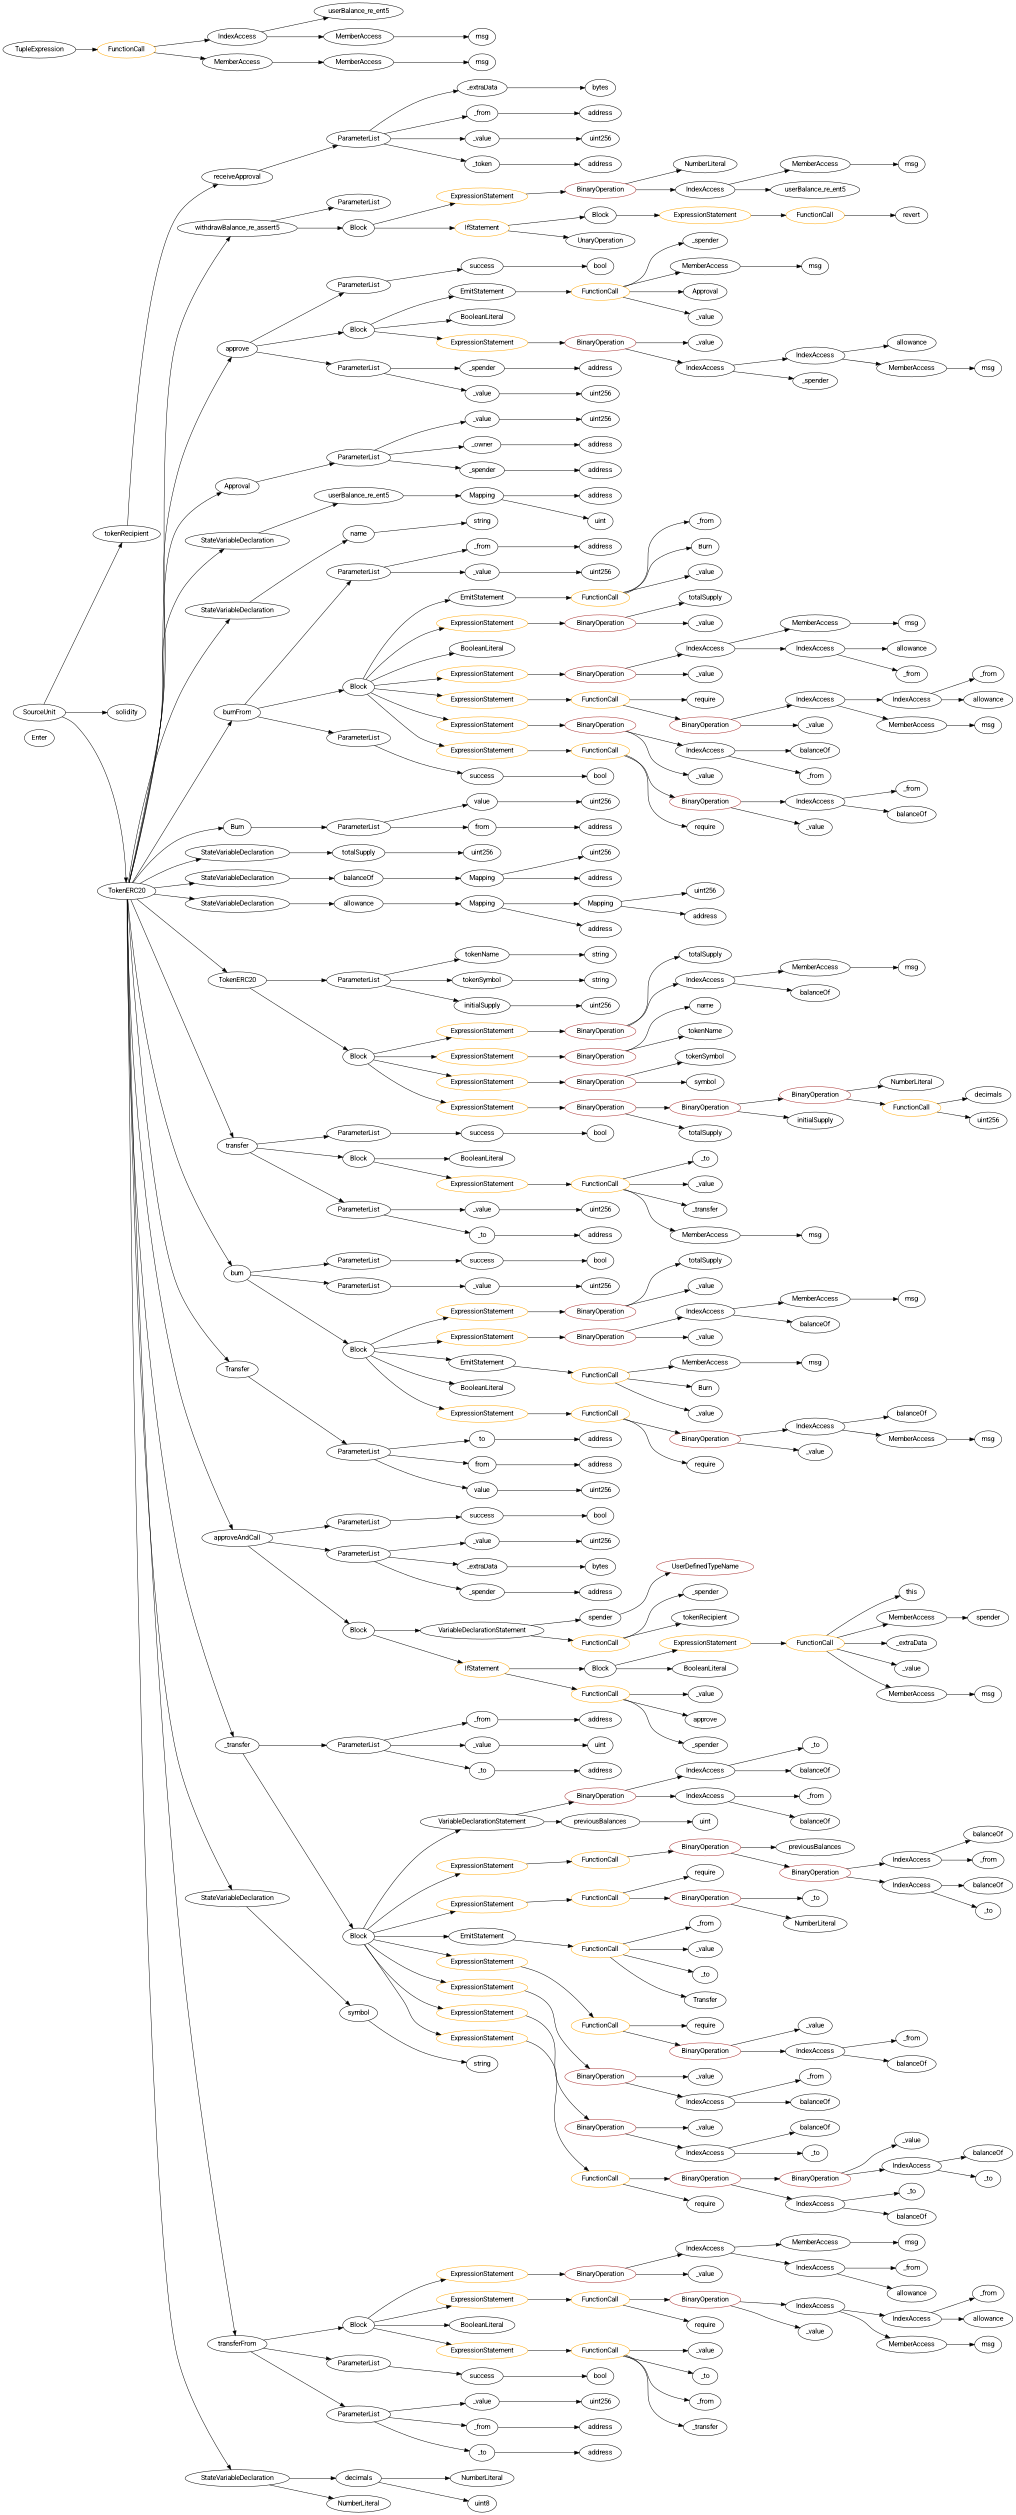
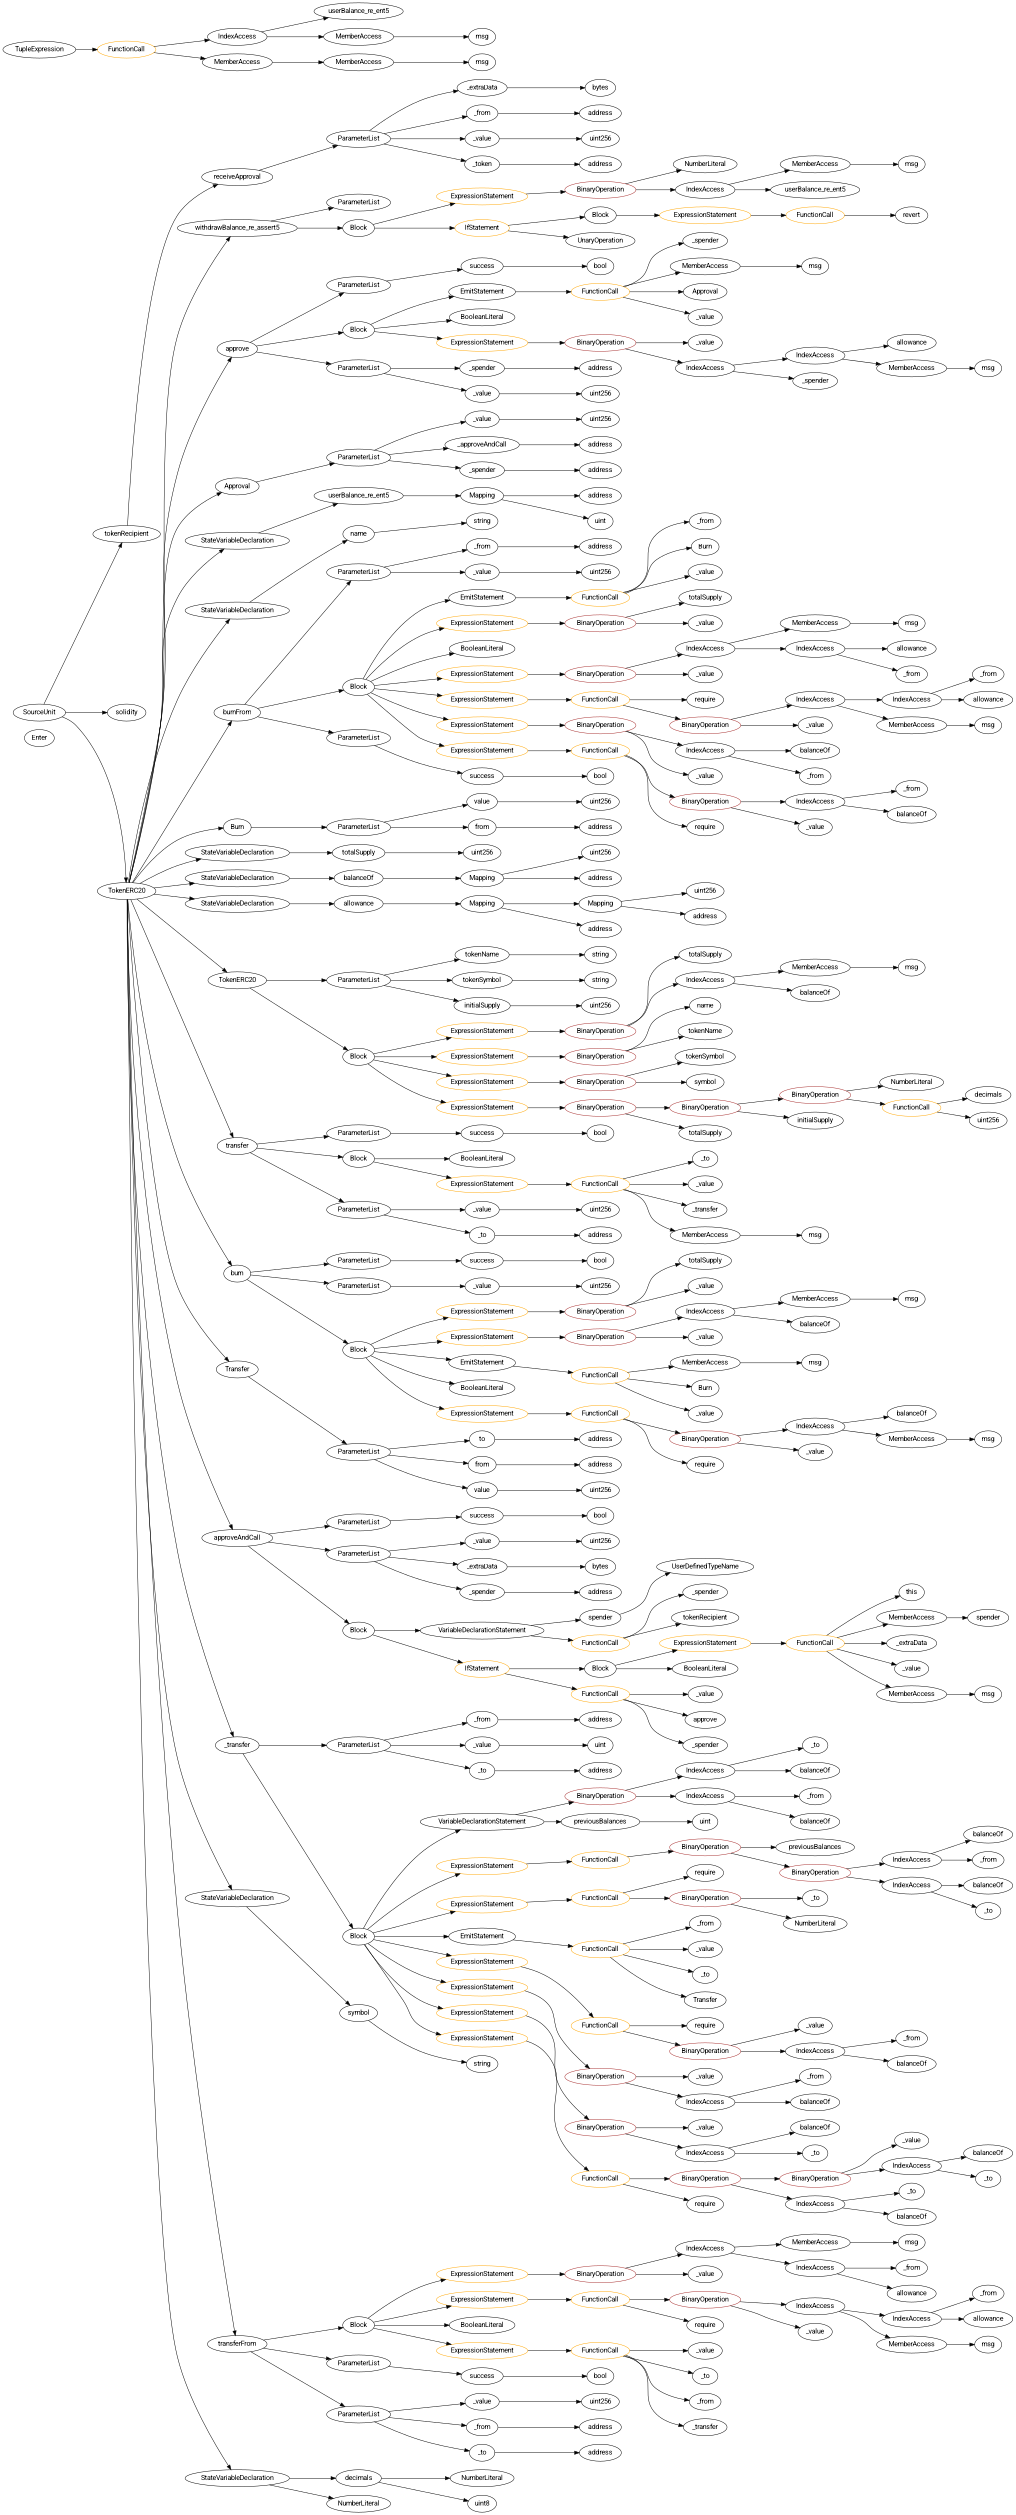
node "_owner": label "_owner" -> "_approveAndCall"
node "UserDefinedTypeName": color brown -> black
